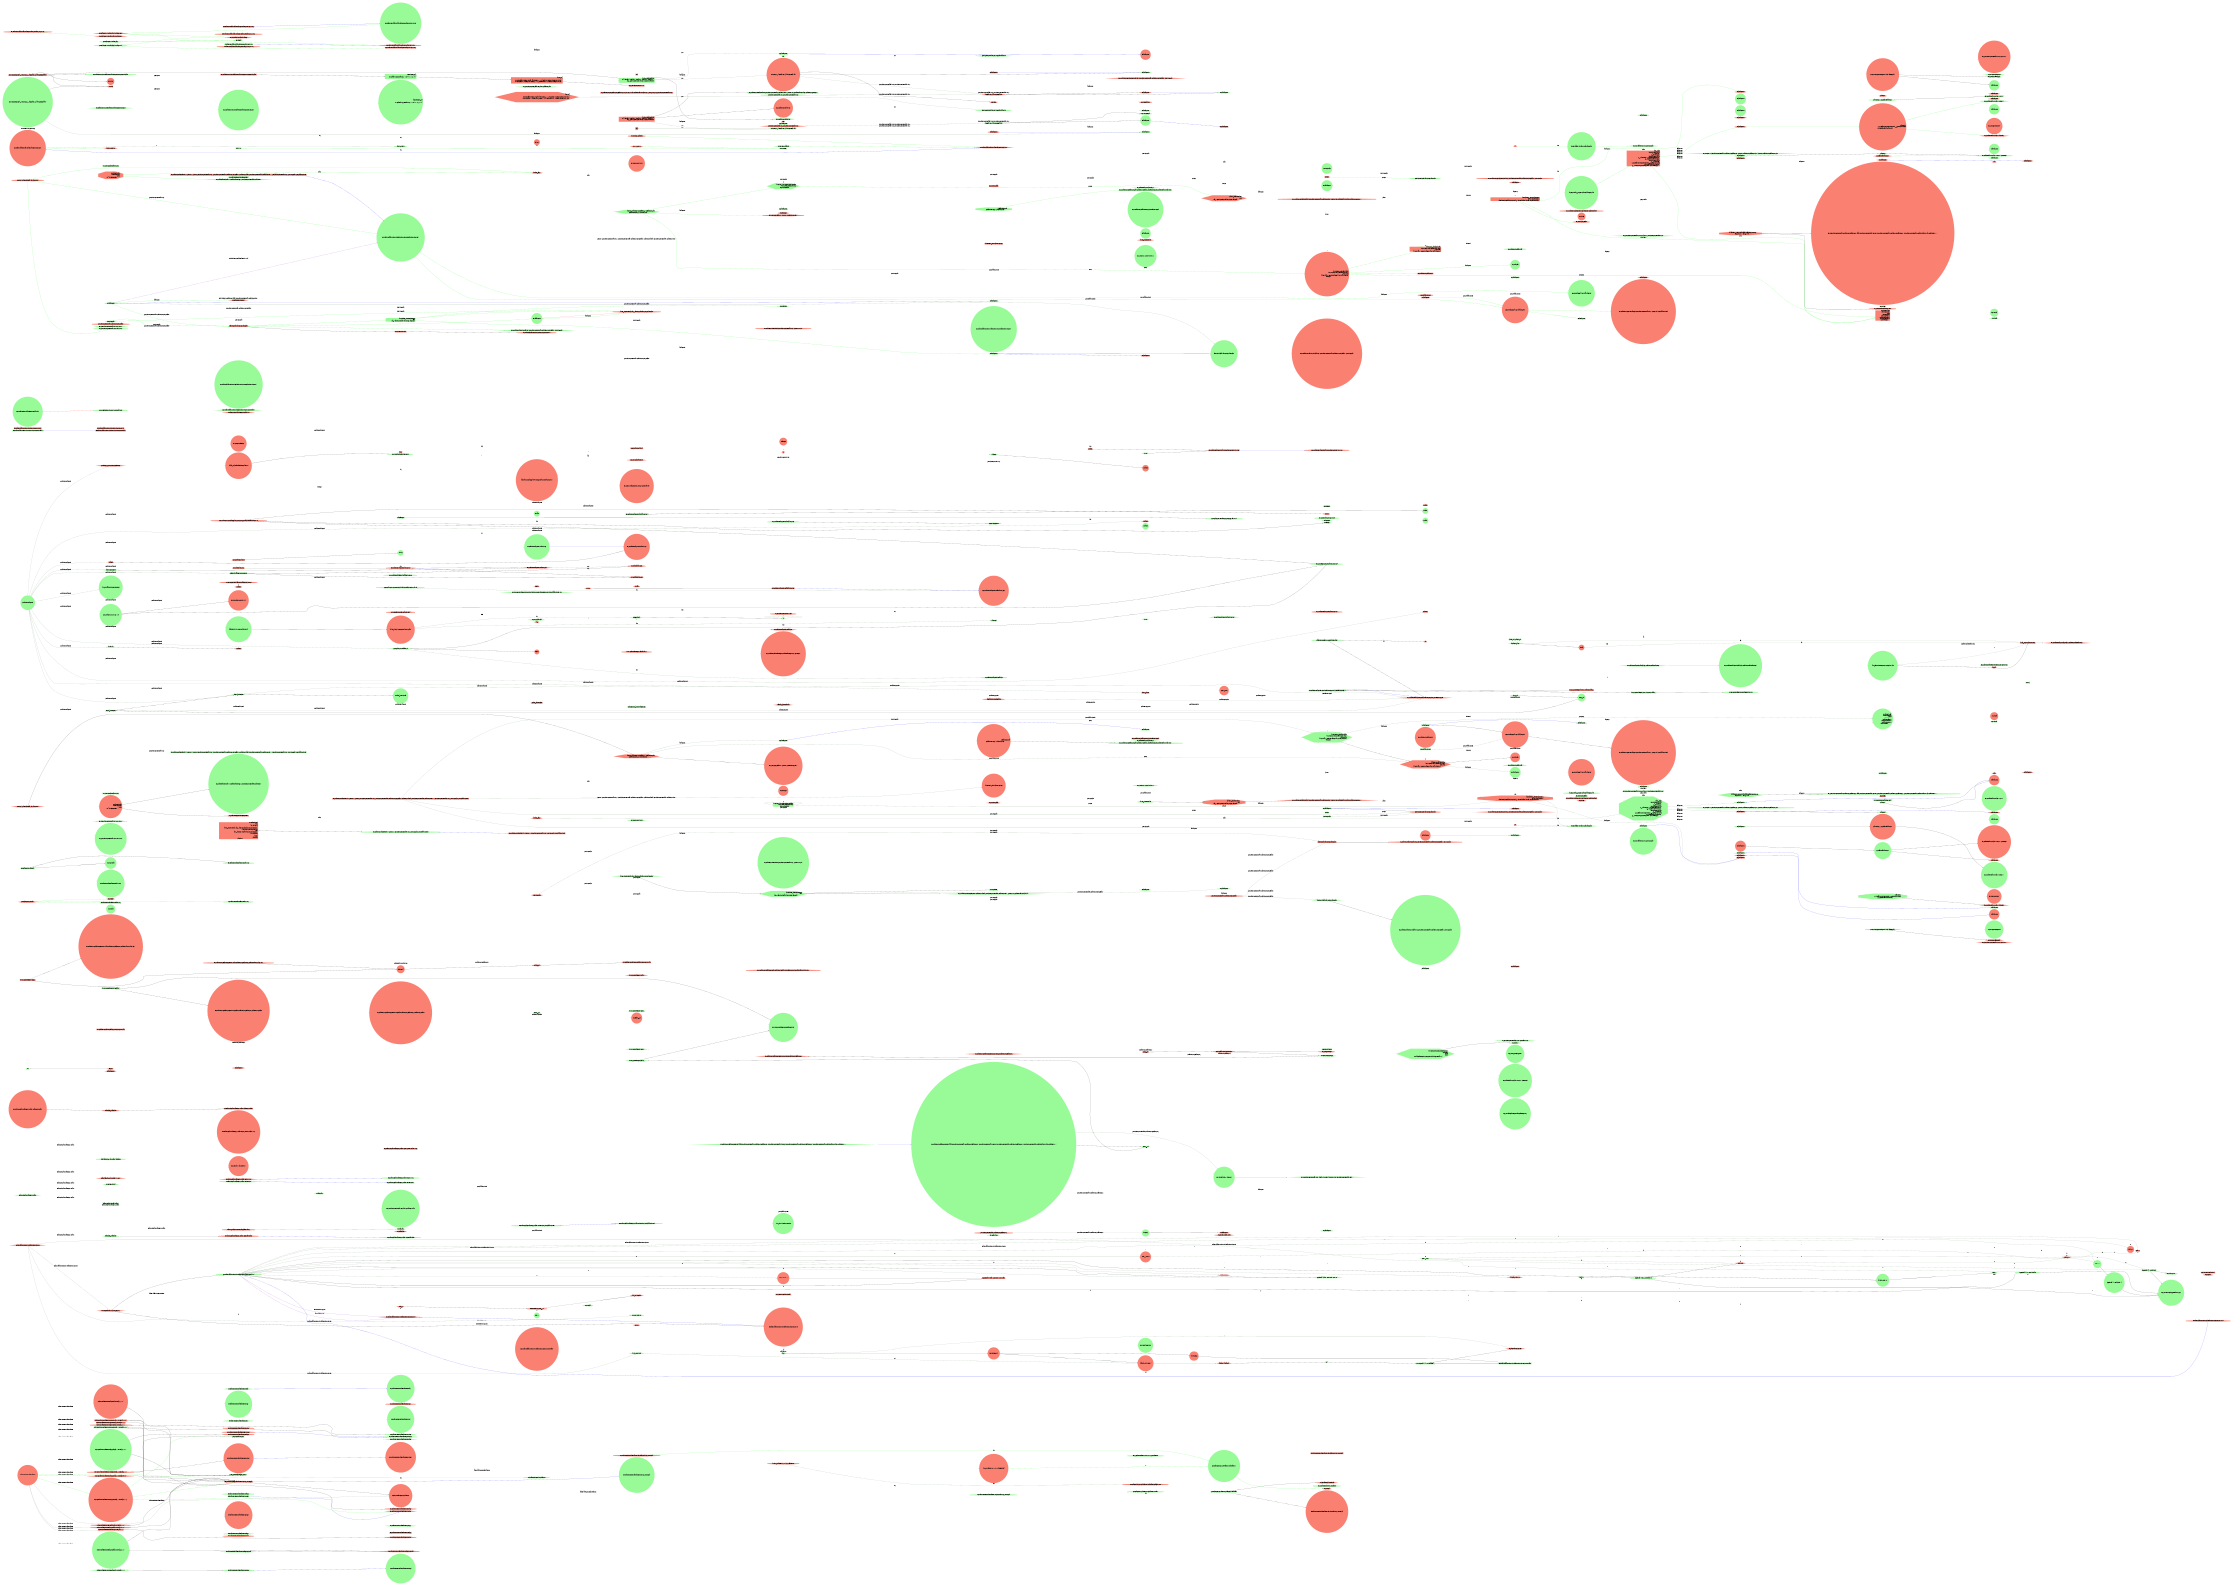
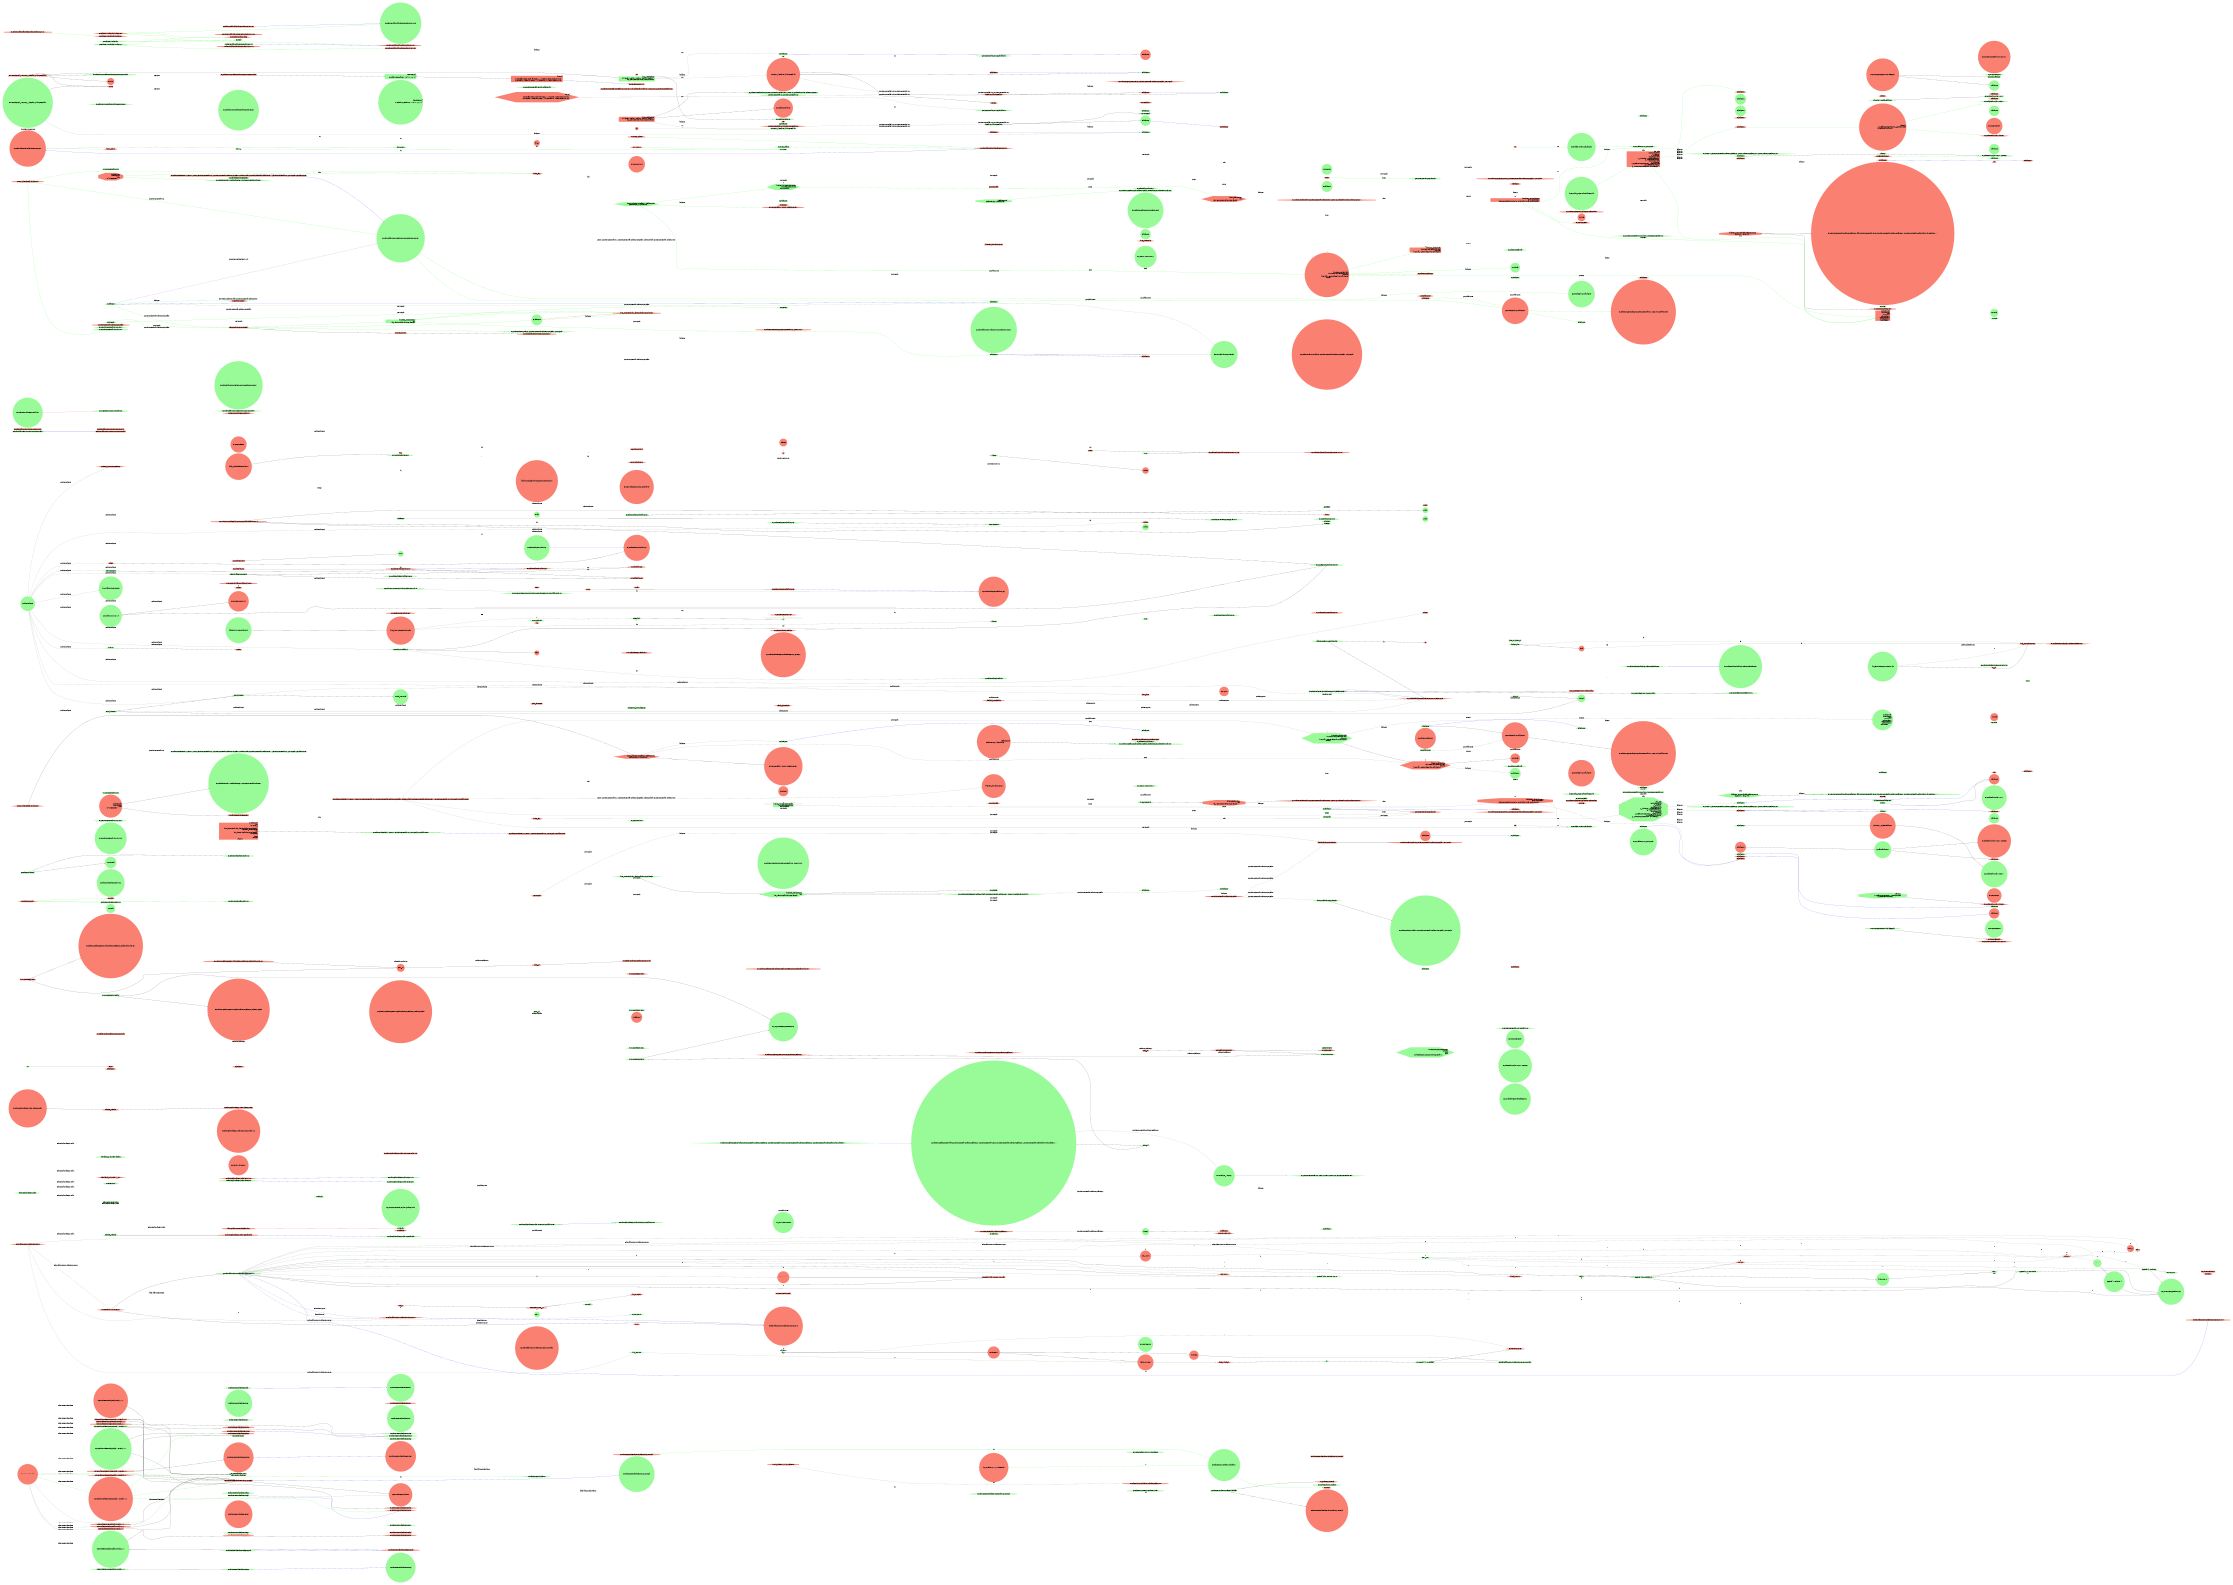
node "Entry T.ToMaybe<T>()": removed
